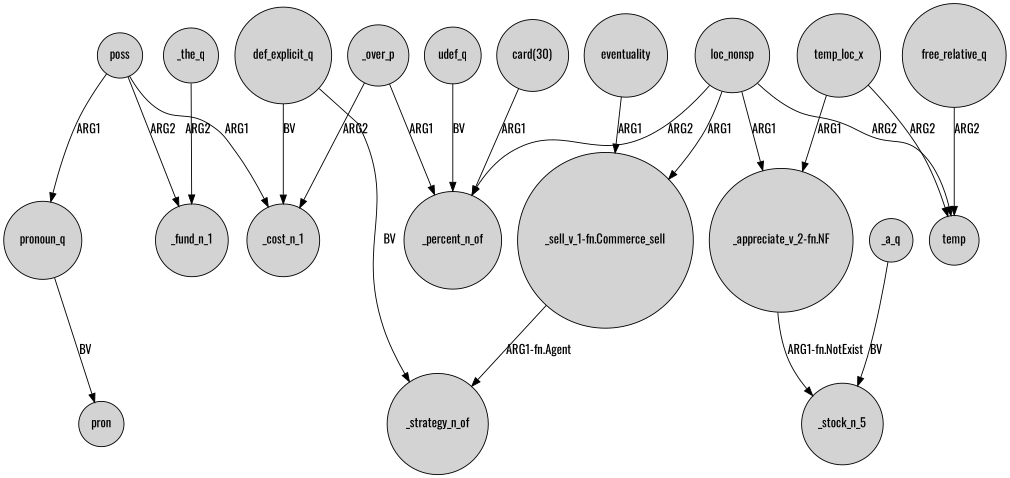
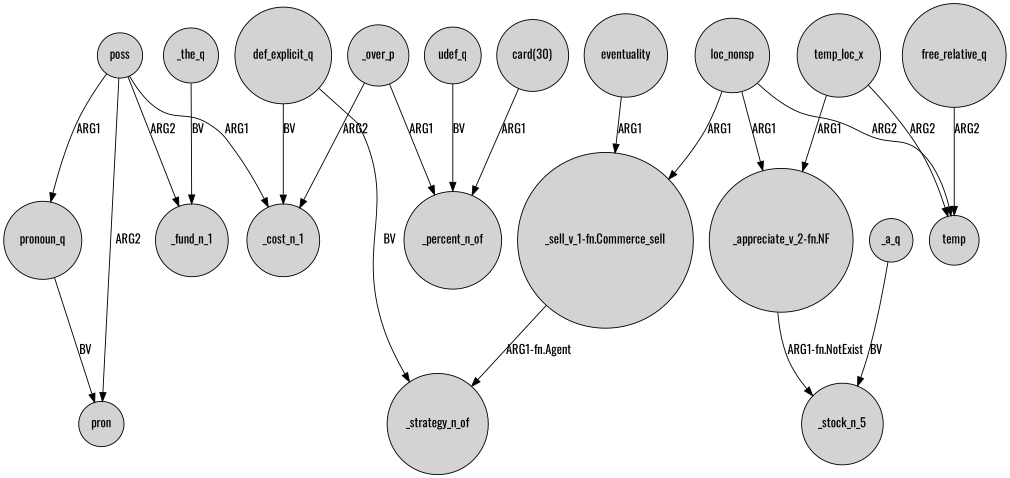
edge "_the_q" -> "_fund_n_1": label "ARG2" -> "BV"
edge "loc_nonsp" -> "_percent_n_of": removed, label "ARG2"
edge "poss" -> "pron": added, label "ARG2"
